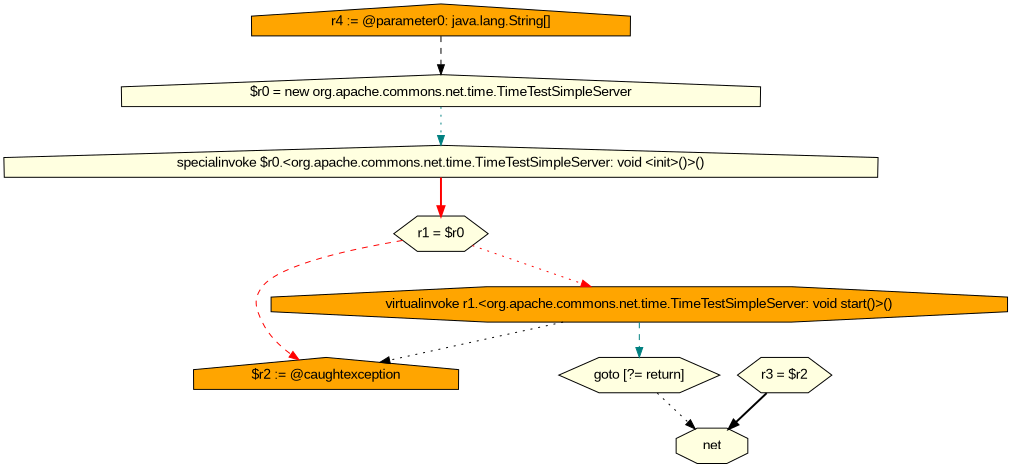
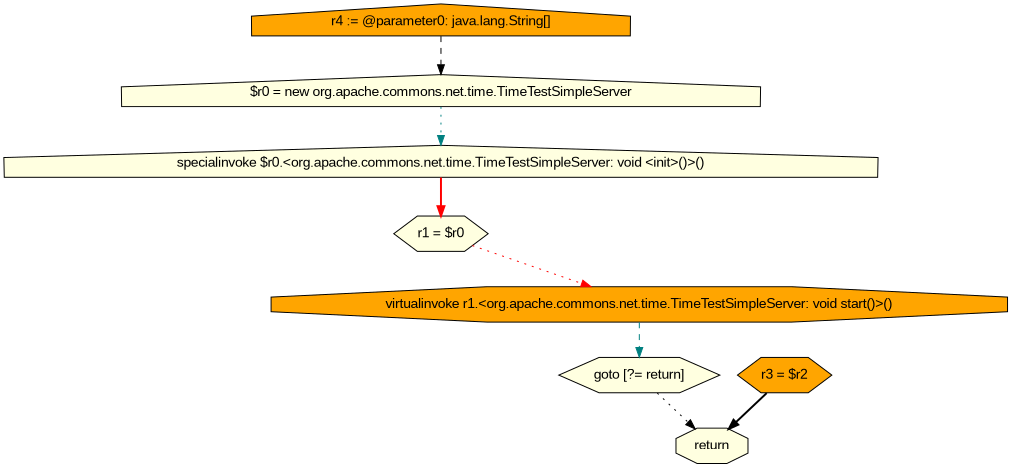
node "$r2 := @caughtexception": removed
node "r3 = $r2": fillcolor lightyellow -> orange
node "net": label "net" -> "return"
